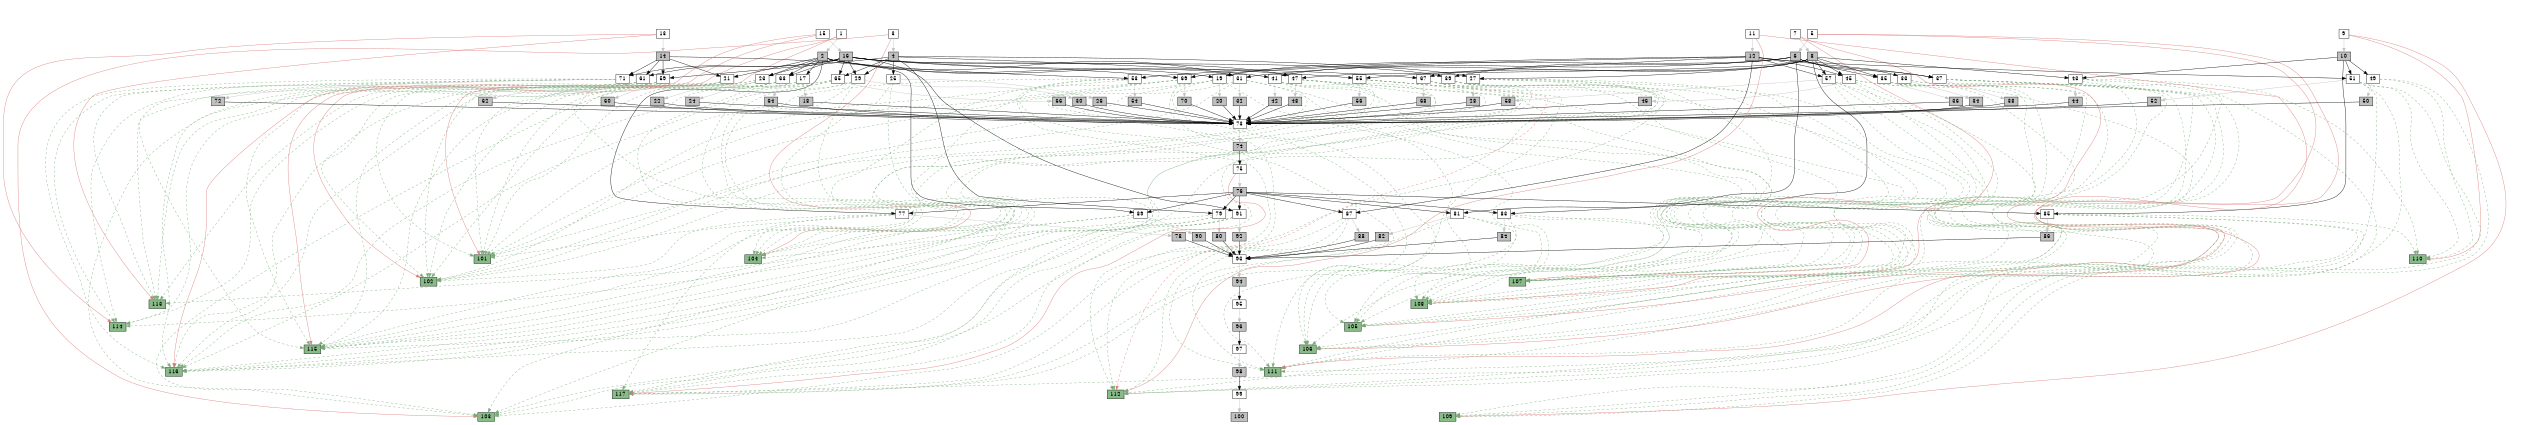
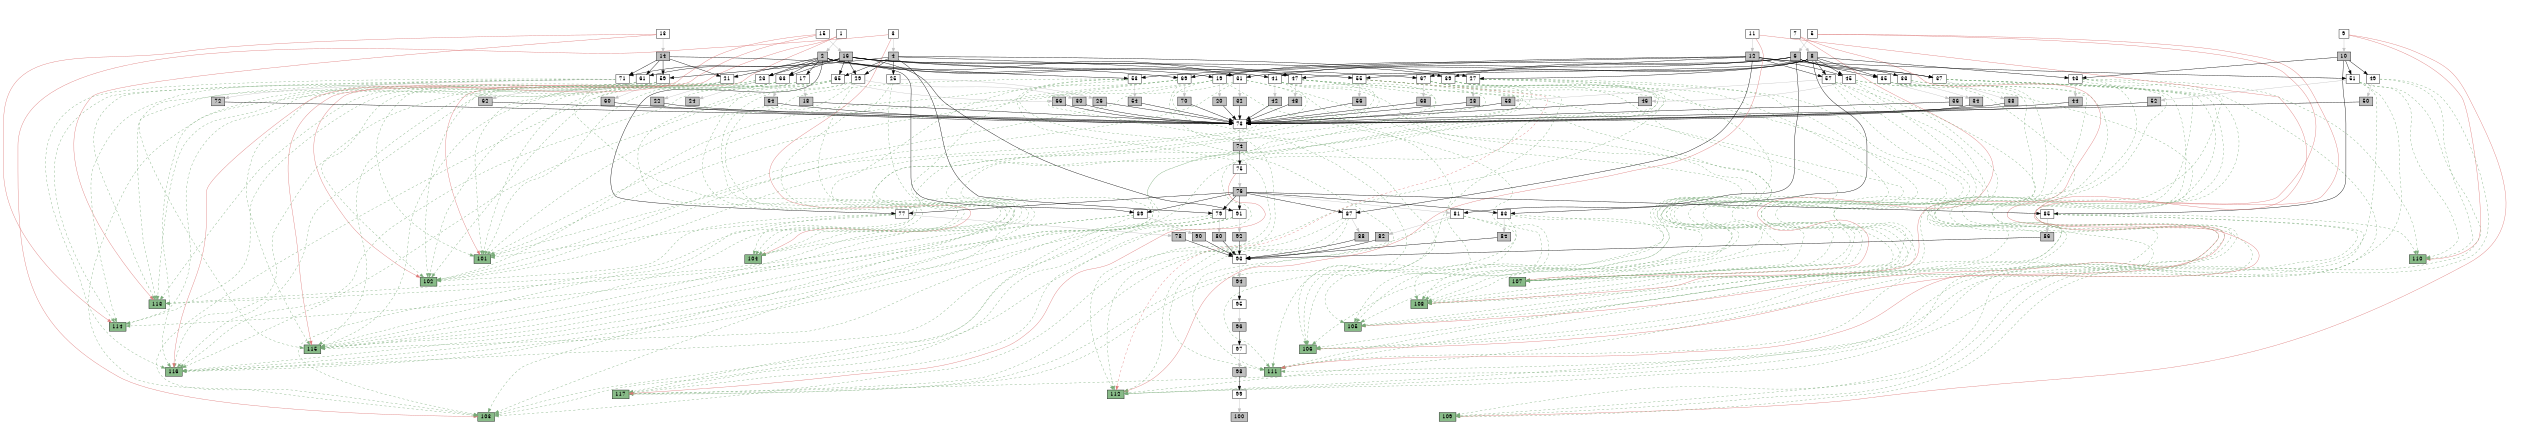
edge "24" -> "73": removed
edge "76" -> "81": color black -> gray
edge "79" -> "104": now "79" -> "113"
edge "77" -> "117": now "77" -> "103"
